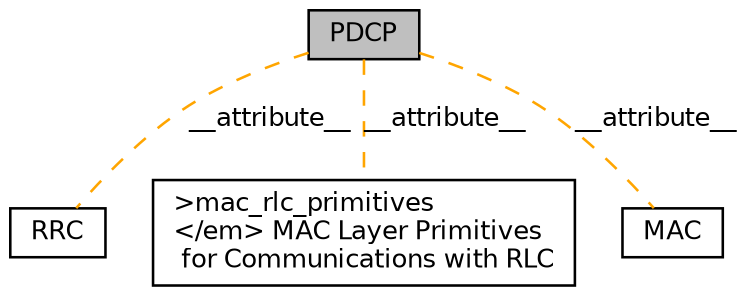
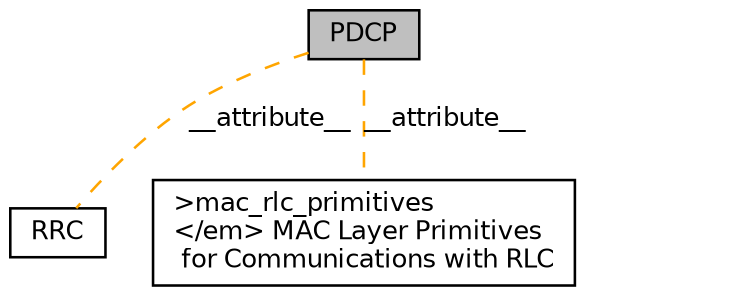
node "MAC": removed
